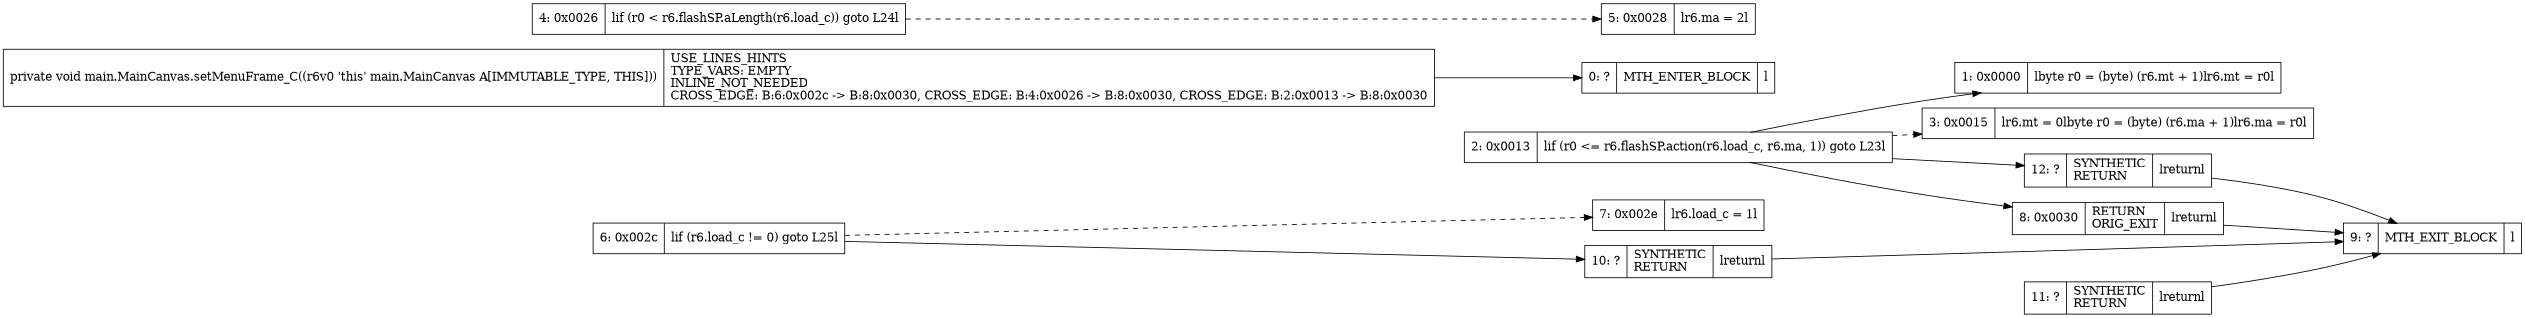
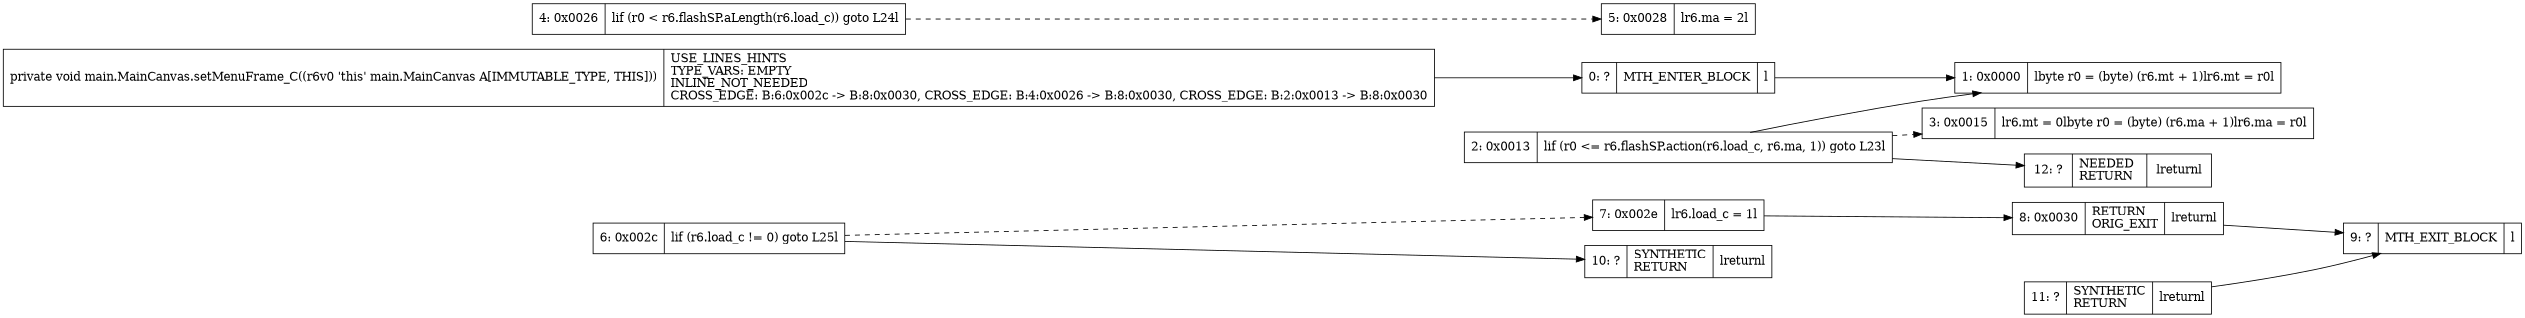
edge "0: ?" -> "1: 0x0000": added
node "12: ?": text "SYNTHETIC" -> "NEEDED"
edge "2: 0x0013" -> "8: 0x0030": now "7: 0x002e" -> "8: 0x0030"
edge "12: ?" -> "9: ?": removed
edge "10: ?" -> "9: ?": removed
